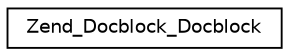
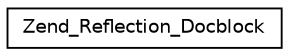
node "Zend_Docblock_Docblock": label "Zend_Docblock_Docblock" -> "Zend_Reflection_Docblock"
